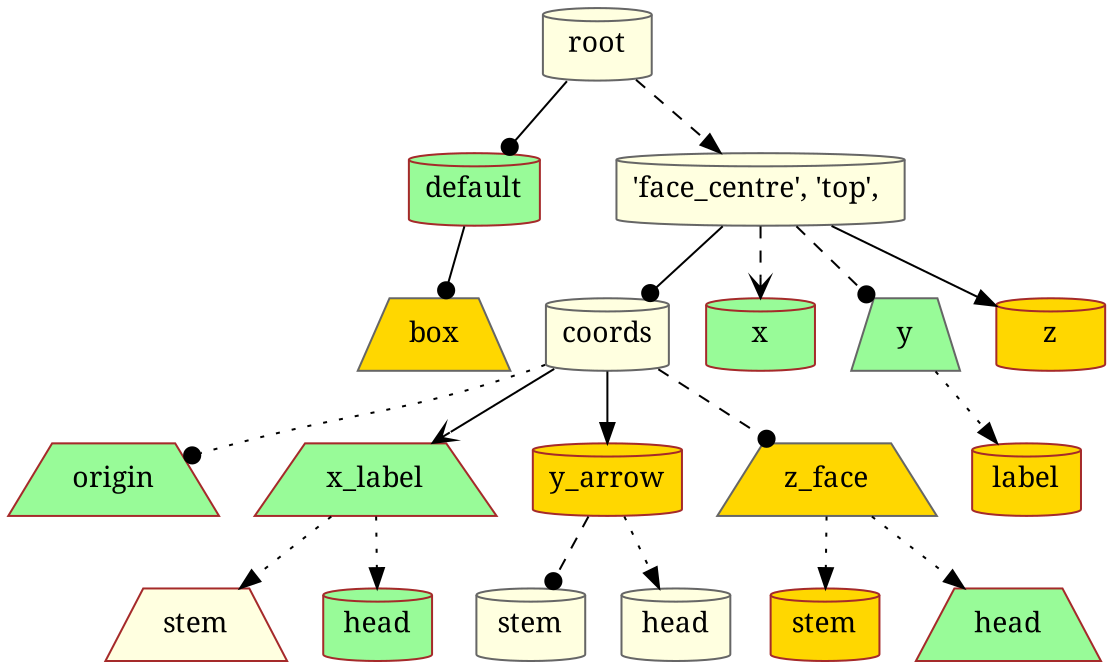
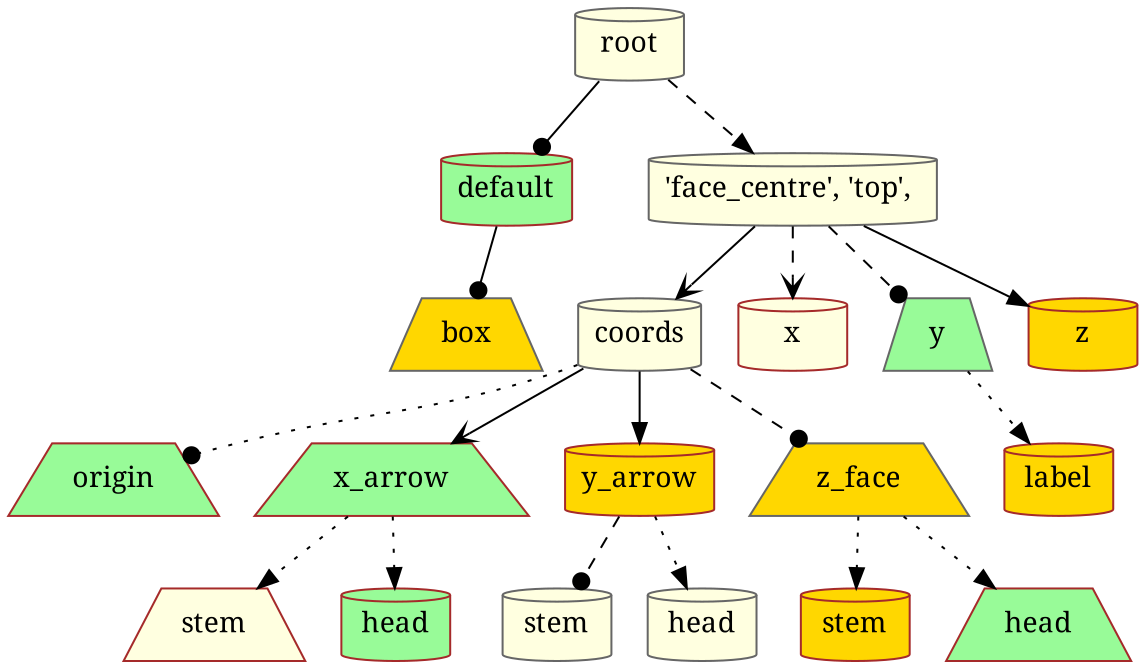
edge "'face_centre', 'top'," -> "coords": arrowhead dot -> vee
node "x": fillcolor palegreen -> lightyellow
node "x_label": label "x_label" -> "x_arrow"
